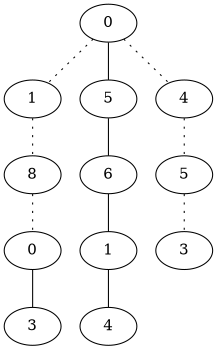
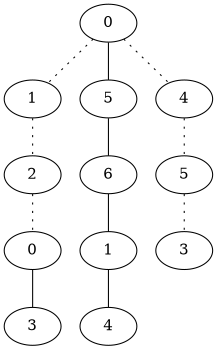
node "8": label "8" -> "2"
